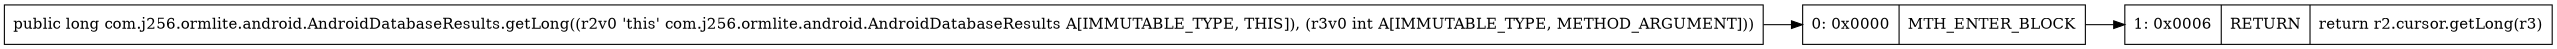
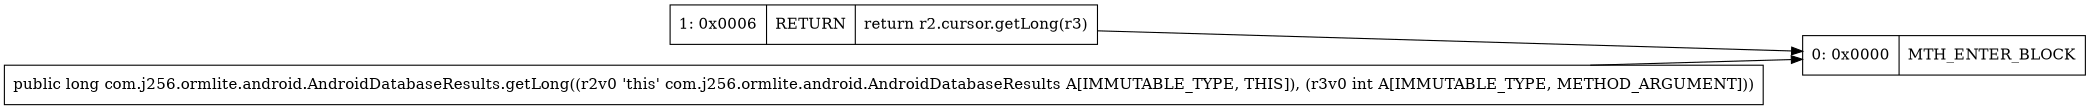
edge "0: 0x0000" -> "1: 0x0006": reversed
